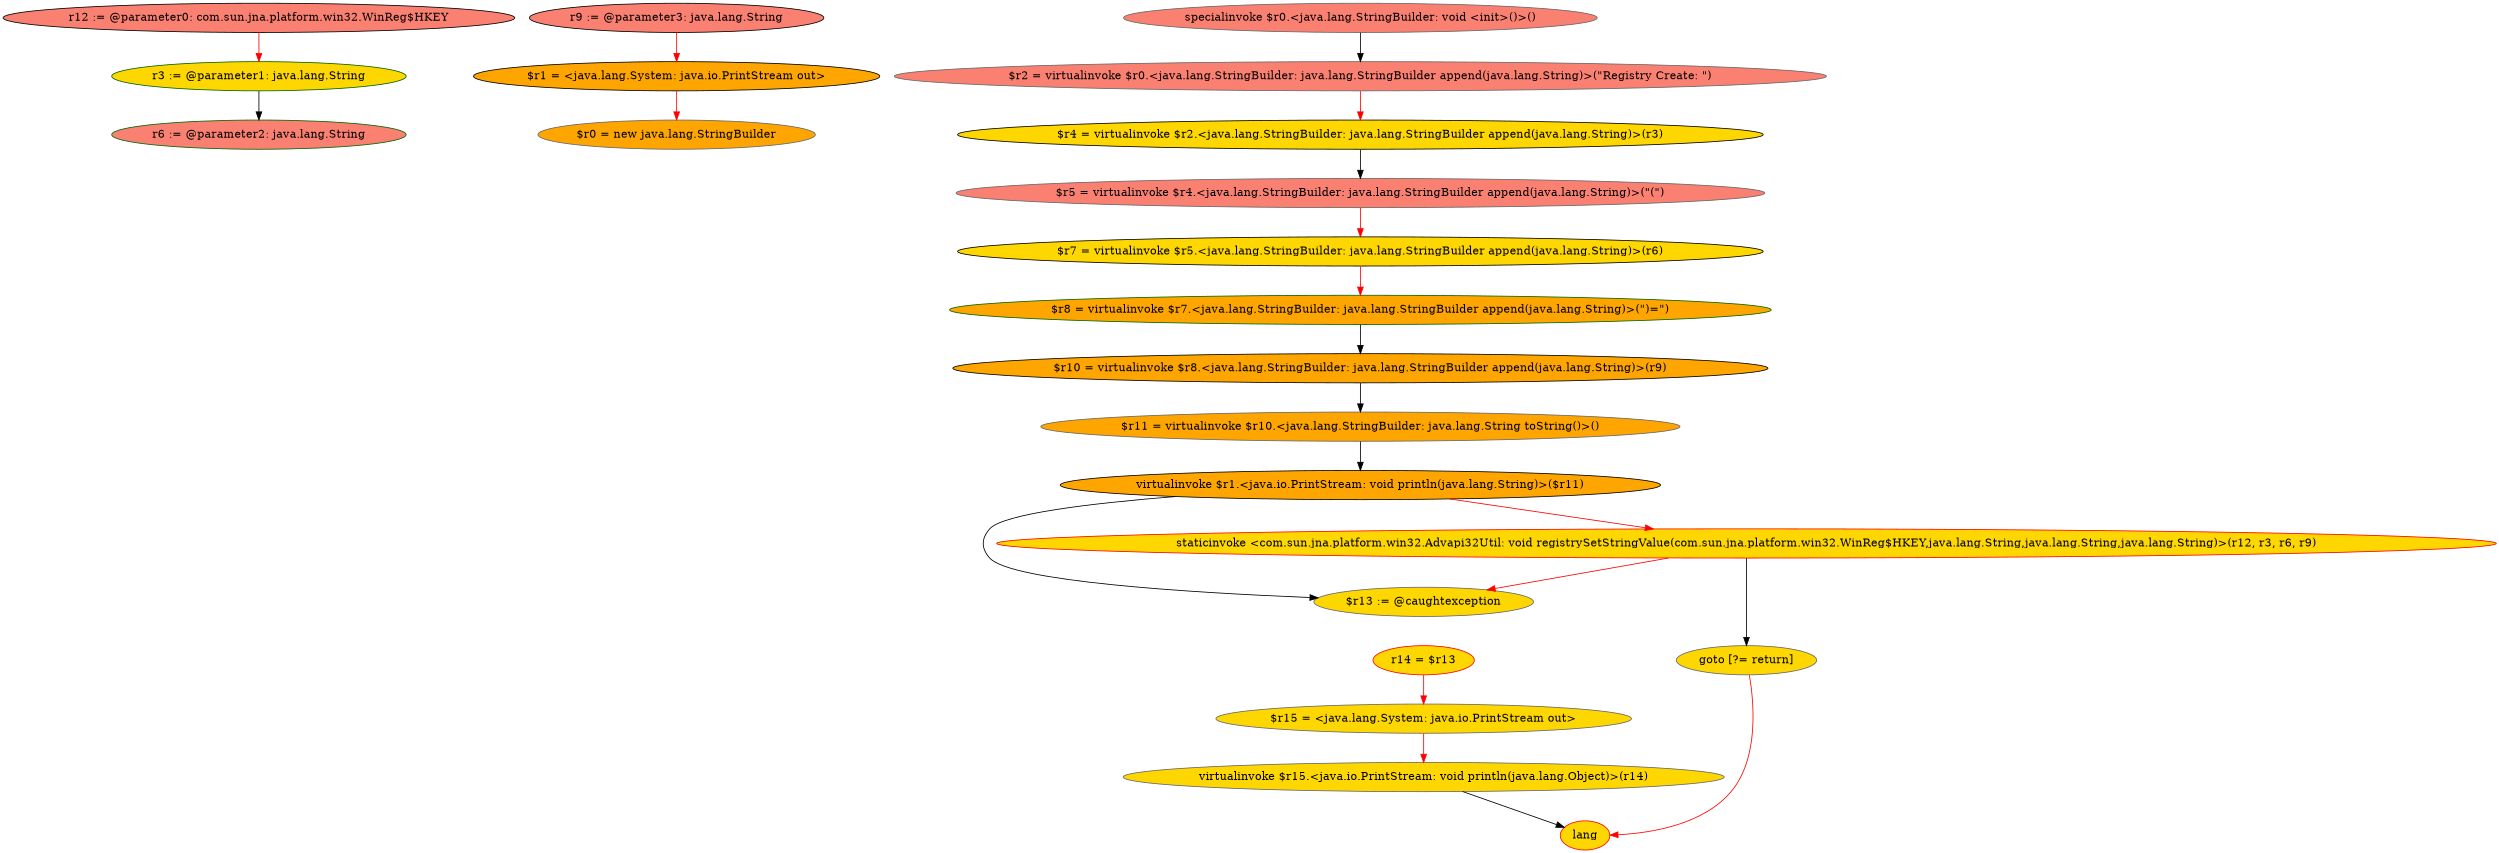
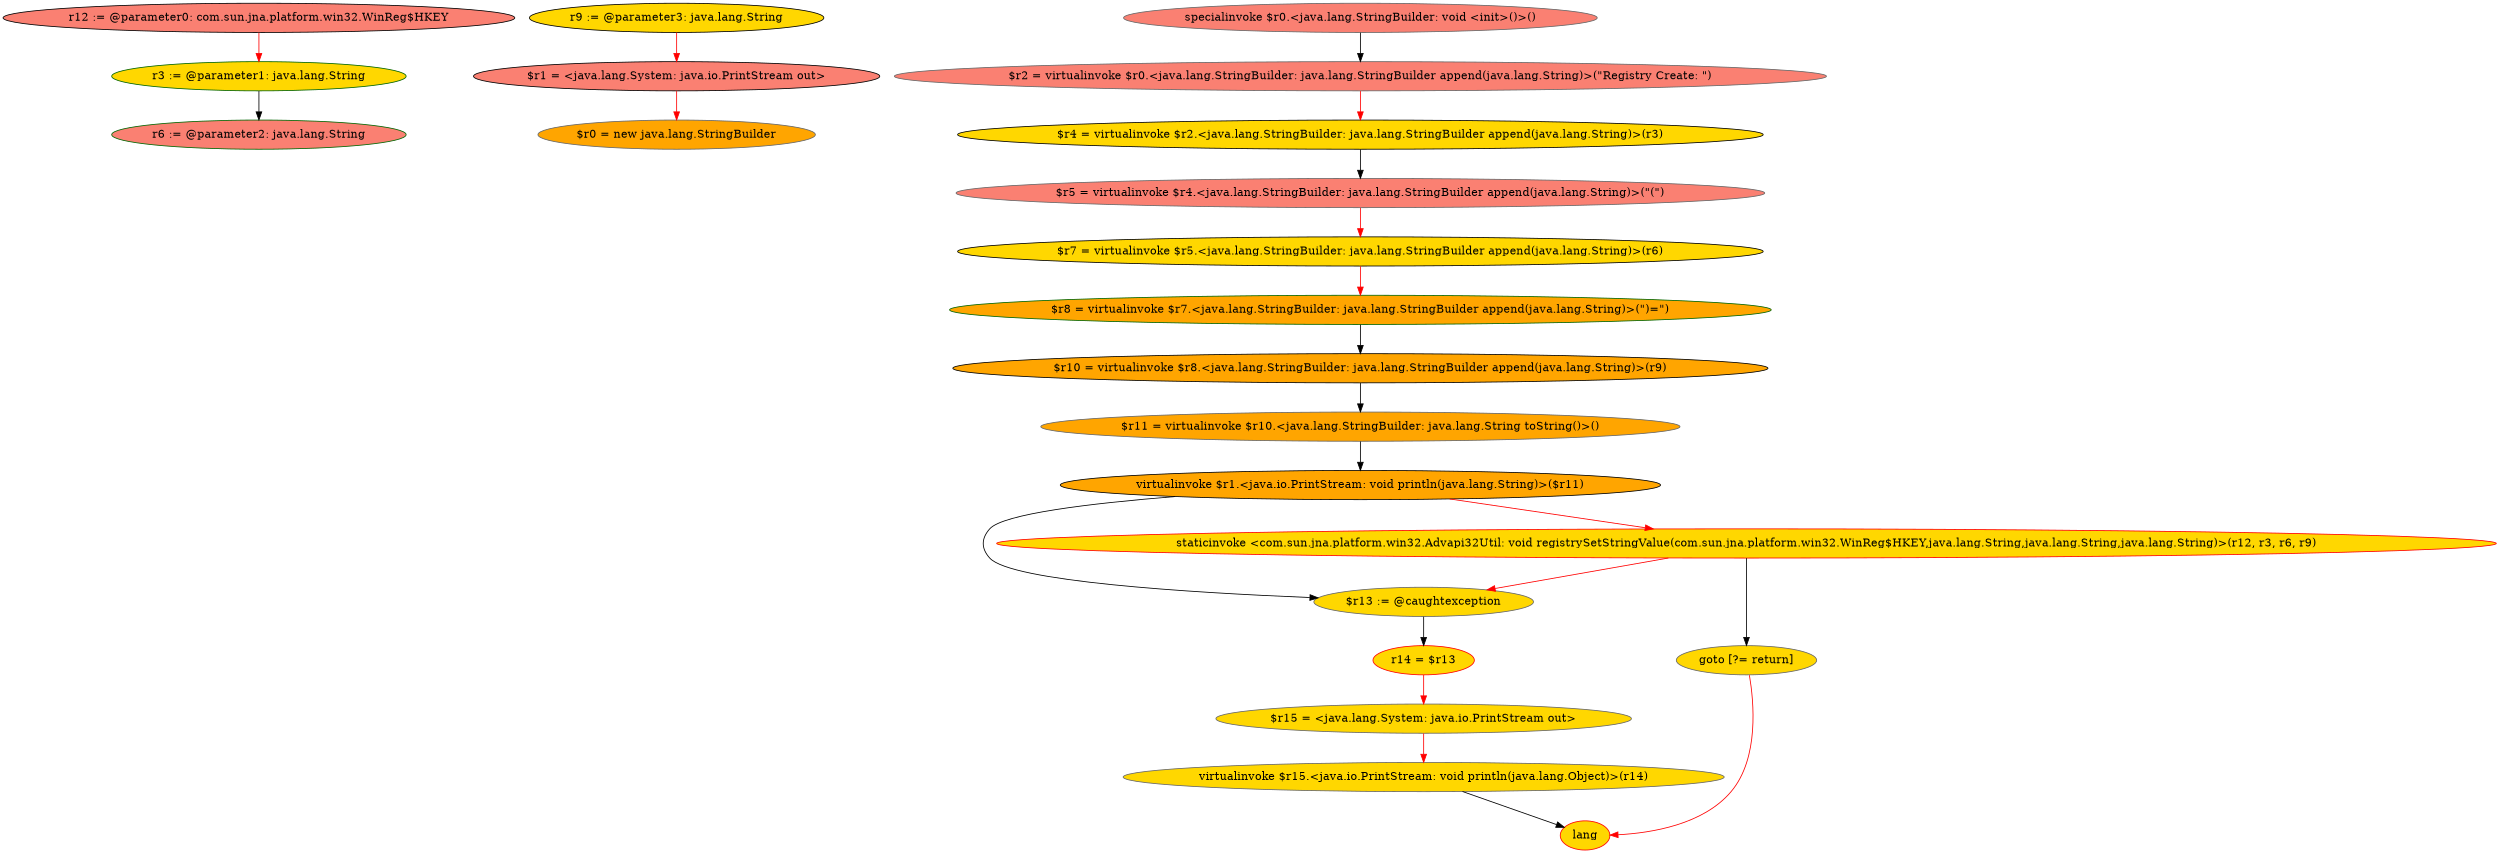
node "r9 := @parameter3: java.lang.String": fillcolor salmon -> gold
node "$r1 = <java.lang.System: java.io.PrintStream out>": fillcolor orange -> salmon
edge "$r13 := @caughtexception" -> "r14 = $r13": added
